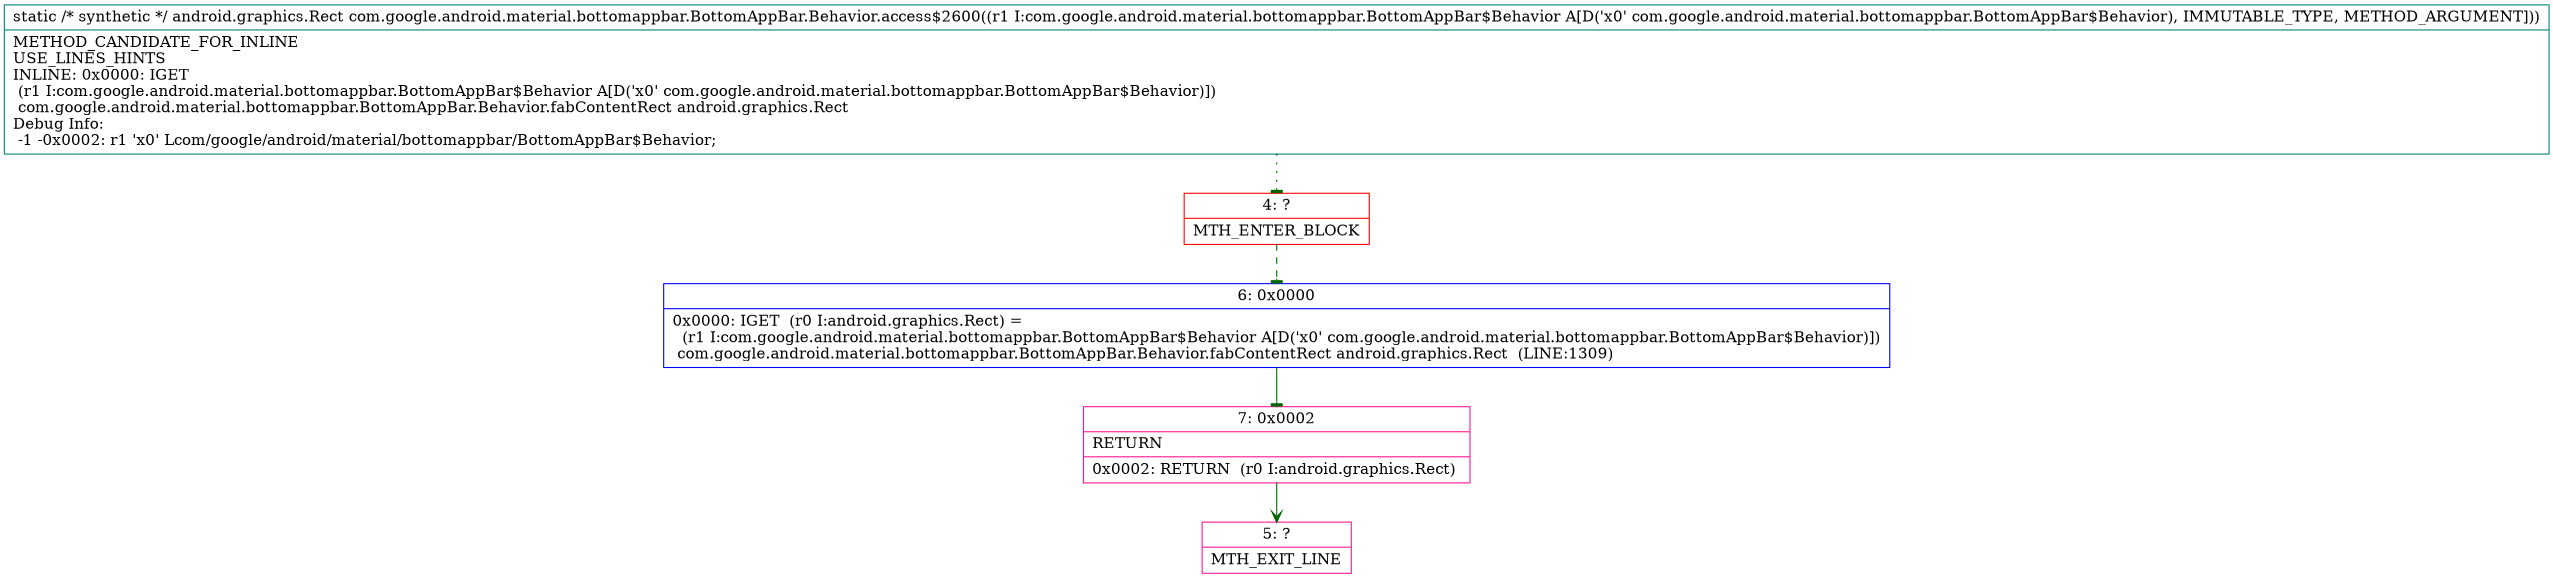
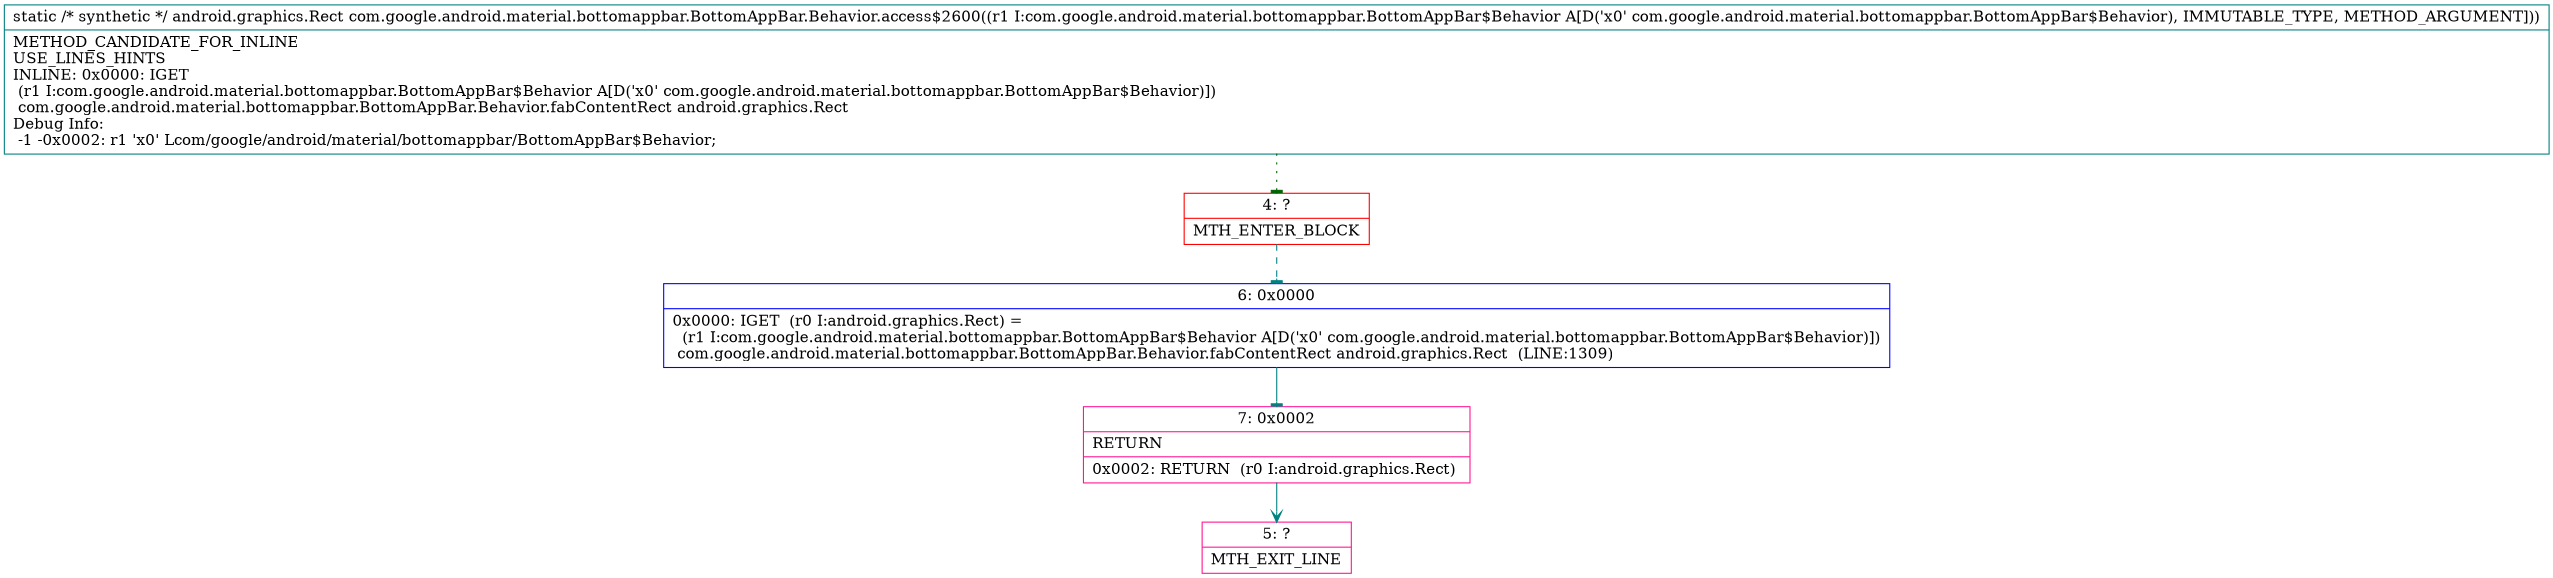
edge "4: ?" -> "6: 0x0000": color darkgreen -> teal
edge "6: 0x0000" -> "7: 0x0002": color darkgreen -> teal
edge "7: 0x0002" -> "5: ?": color darkgreen -> teal
